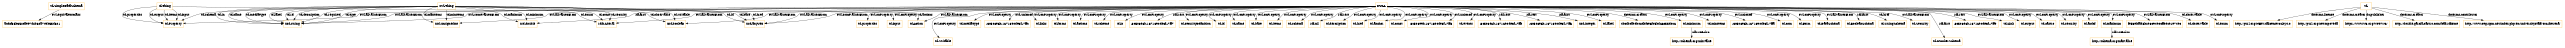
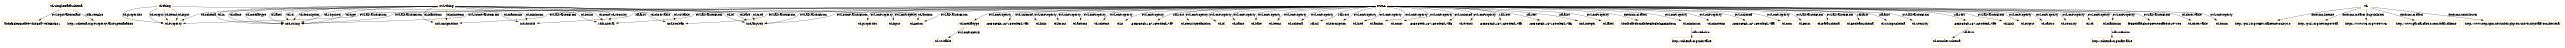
edge "NULL" -> "td:NumberSchema": now "-3c508e6b:1671690de3f:-7ff9" -> "td:NumberSchema"
edge "NULL" -> "td:writable": now "td:mediaType" -> "td:writable"
edge "NULL" -> "td:Form": label "owl:onProperty" -> "owl:allValuesFrom"
edge "NULL" -> "td:StringSchema": label "td:href" -> "rdf:first"
node "http://schema.org/PropertyValueSpecification": added
node "td:acdcf": label "td:acdcf" -> "td:rel"
node "http://double.garcia-castro.com/foaf.rdf#me": label "http://double.garcia-castro.com/foaf.rdf#me" -> "http://www.garcia-castro.com/foaf.rdf#me"
